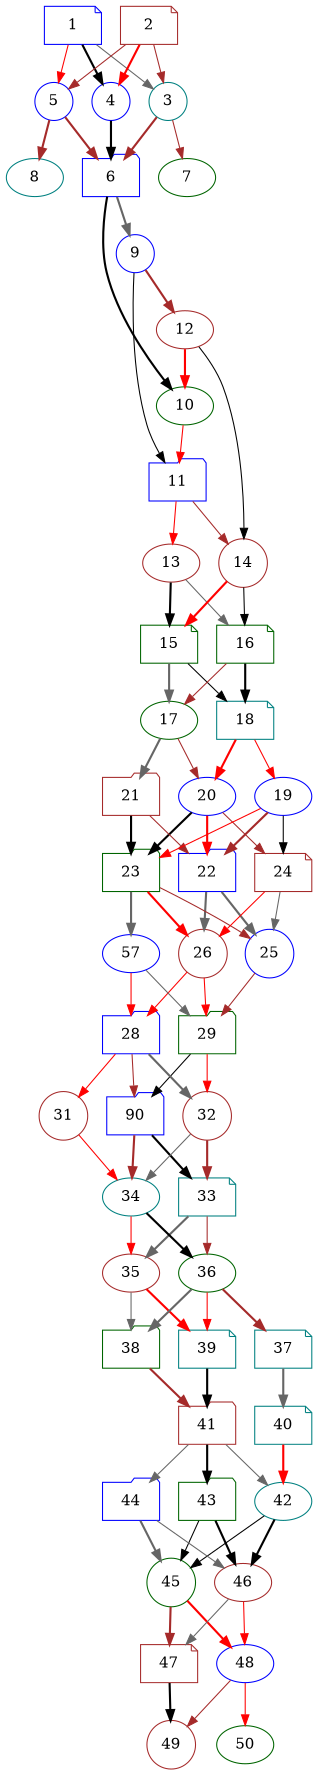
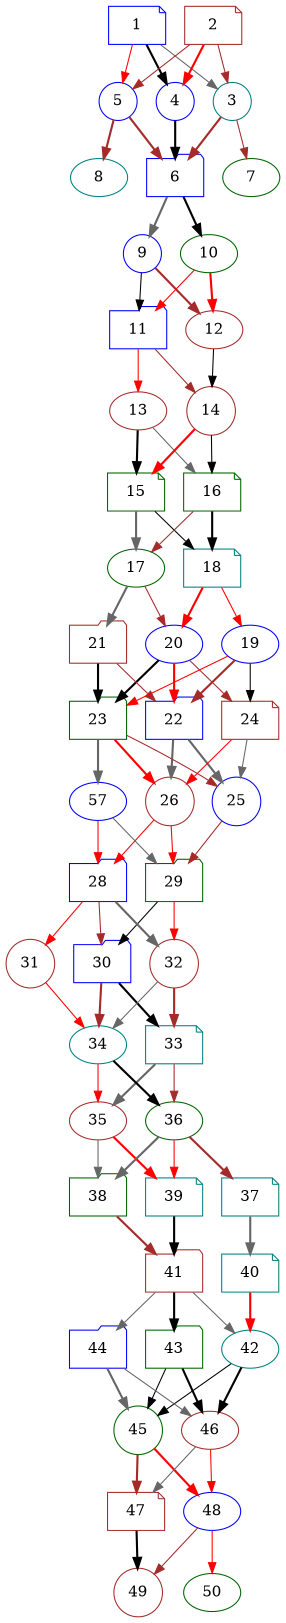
edge "12" -> "10": reversed
node "90": label "90" -> "30"
